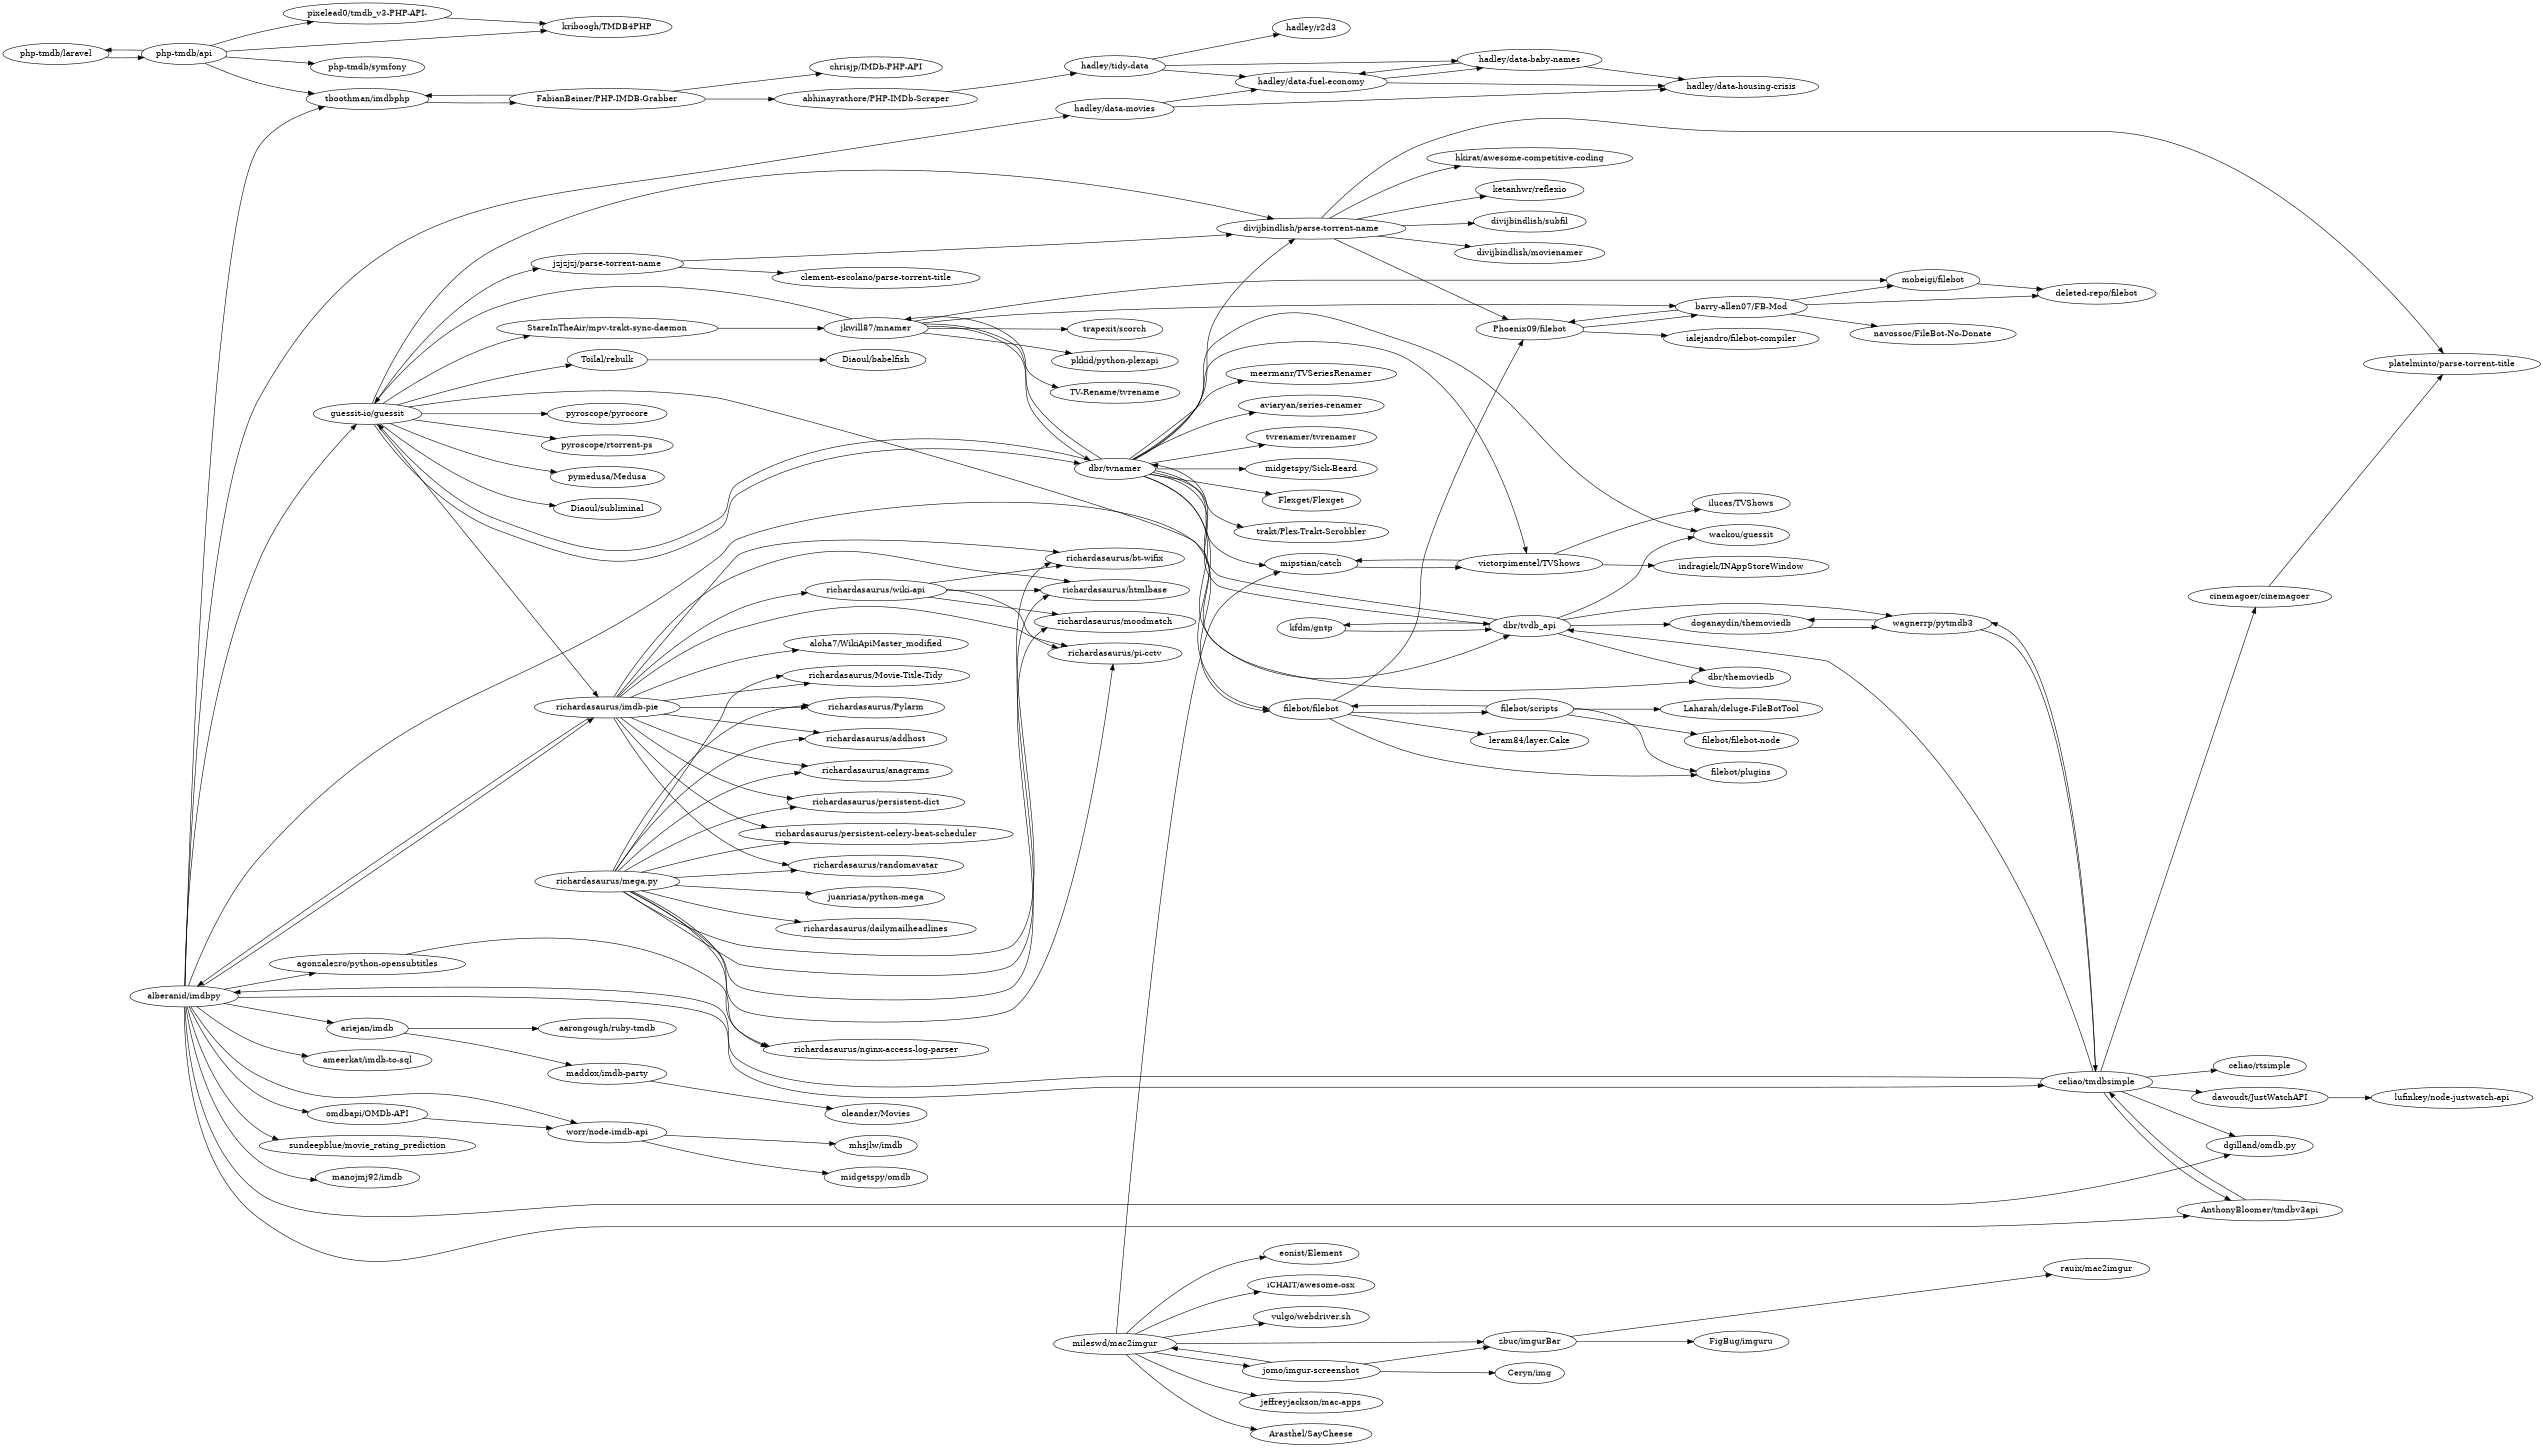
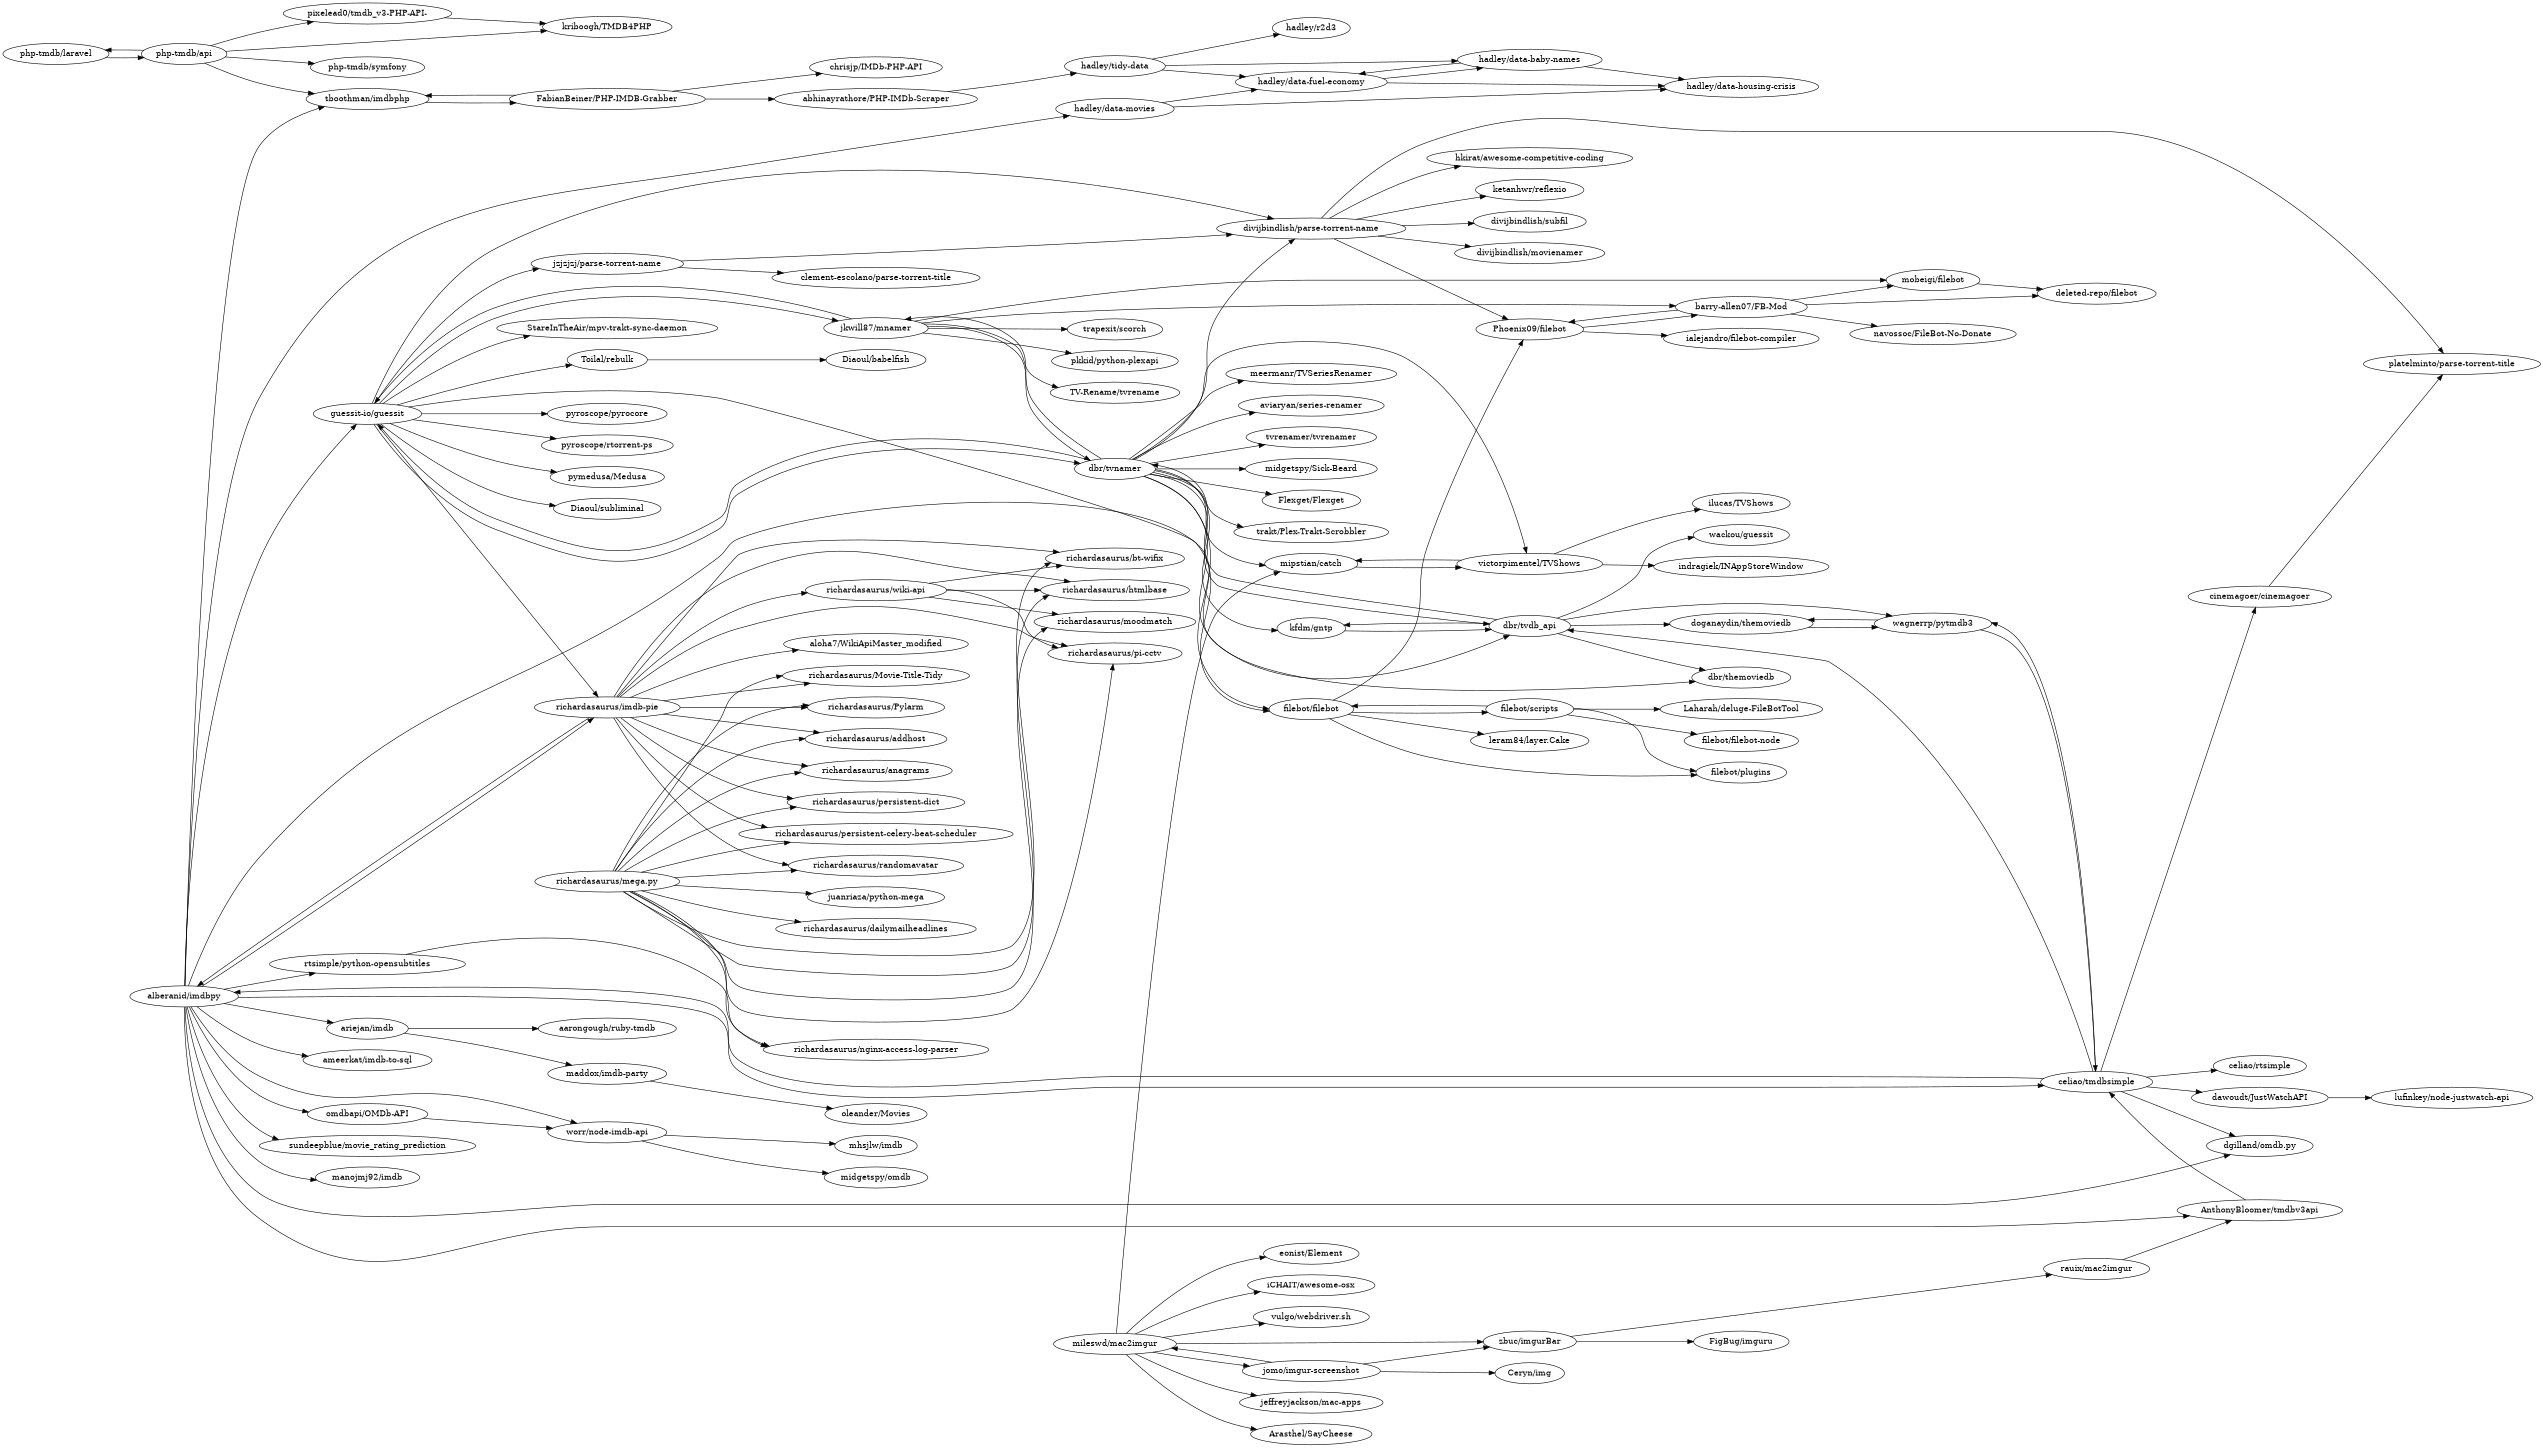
edge "StareInTheAir/mpv-trakt-sync-daemon" -> "jkwill87/mnamer": now "guessit-io/guessit" -> "jkwill87/mnamer"
edge "dbr/tvnamer" -> "wackou/guessit": now "dbr/tvnamer" -> "kfdm/gntp"
node "agonzalezro/python-opensubtitles": label "agonzalezro/python-opensubtitles" -> "rtsimple/python-opensubtitles"
edge "celiao/tmdbsimple" -> "AnthonyBloomer/tmdbv3api": now "rauix/mac2imgur" -> "AnthonyBloomer/tmdbv3api"
